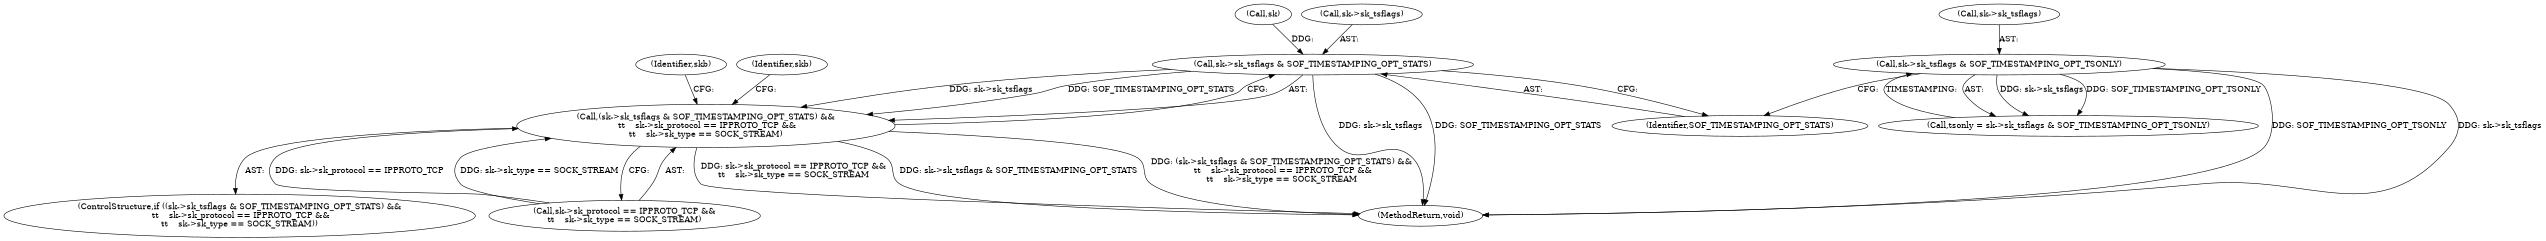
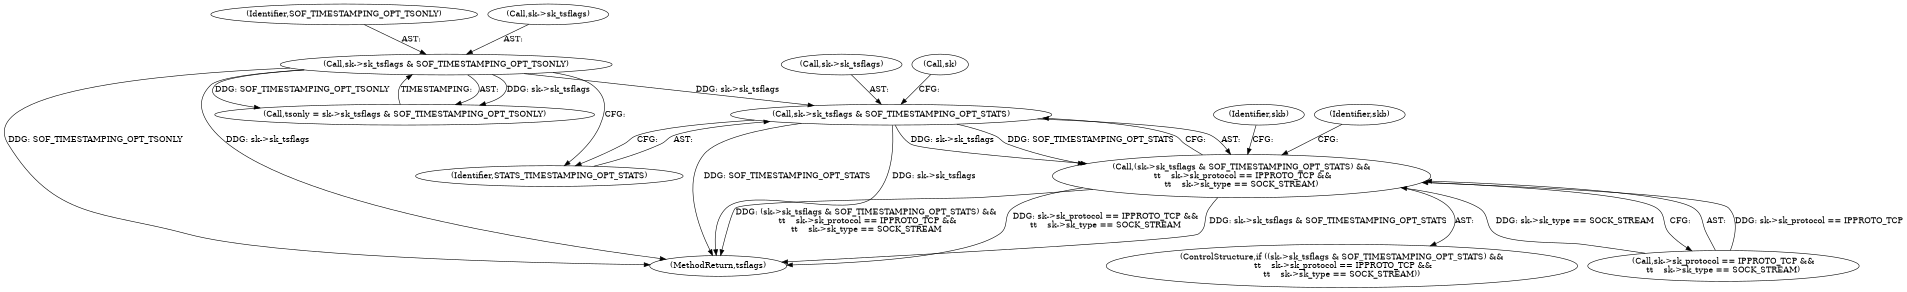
node "(Identifier,SOF_TIMESTAMPING_OPT_TSONLY)": added
edge "(Call,sk)" -> "(Call,sk->sk_tsflags & SOF_TIMESTAMPING_OPT_STATS)": label "DDG: " -> "CFG: "
edge "(Call,sk->sk_tsflags & SOF_TIMESTAMPING_OPT_TSONLY)" -> "(Call,sk->sk_tsflags & SOF_TIMESTAMPING_OPT_STATS)": added, label "DDG: sk->sk_tsflags"
node "(Identifier,SOF_TIMESTAMPING_OPT_STATS)": label "(Identifier,SOF_TIMESTAMPING_OPT_STATS)" -> "(Identifier,STATS_TIMESTAMPING_OPT_STATS)"
node "(MethodReturn,void)": label "(MethodReturn,void)" -> "(MethodReturn,tsflags)"
